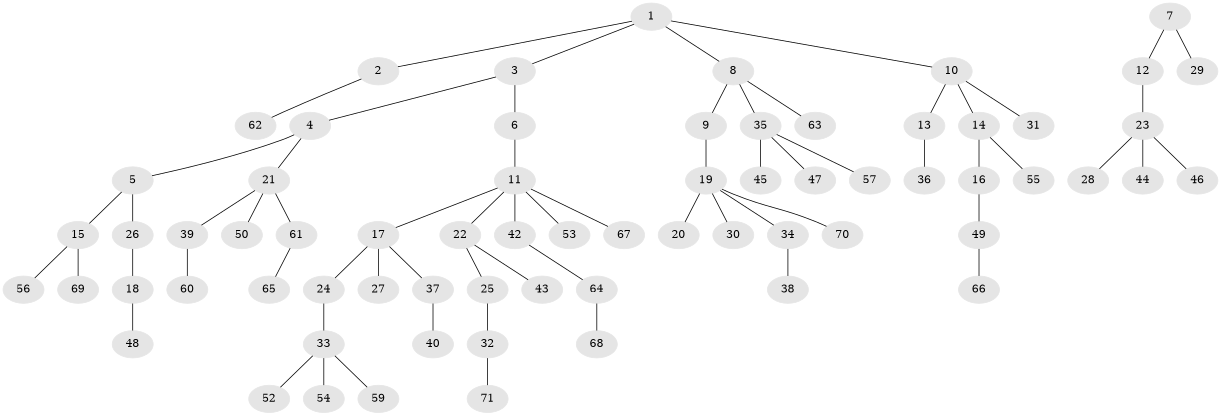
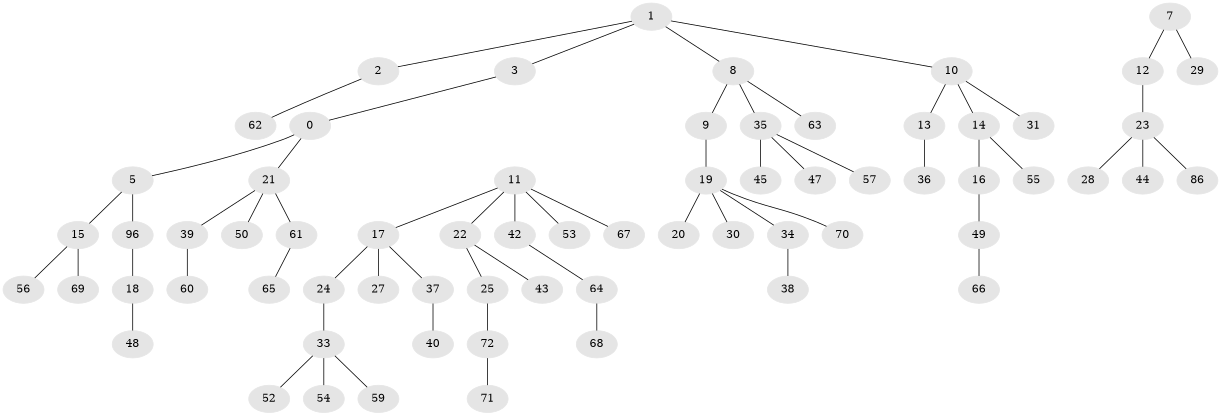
node "4": label "4" -> "0"
node "6": removed
node "46": label "46" -> "86"
node "26": label "26" -> "96"
node "32": label "32" -> "72"
